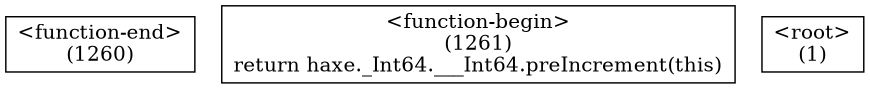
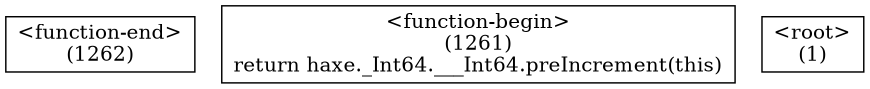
node "<function-end> (1260)": label "<function-end> (1260)" -> "<function-end> (1262)"
